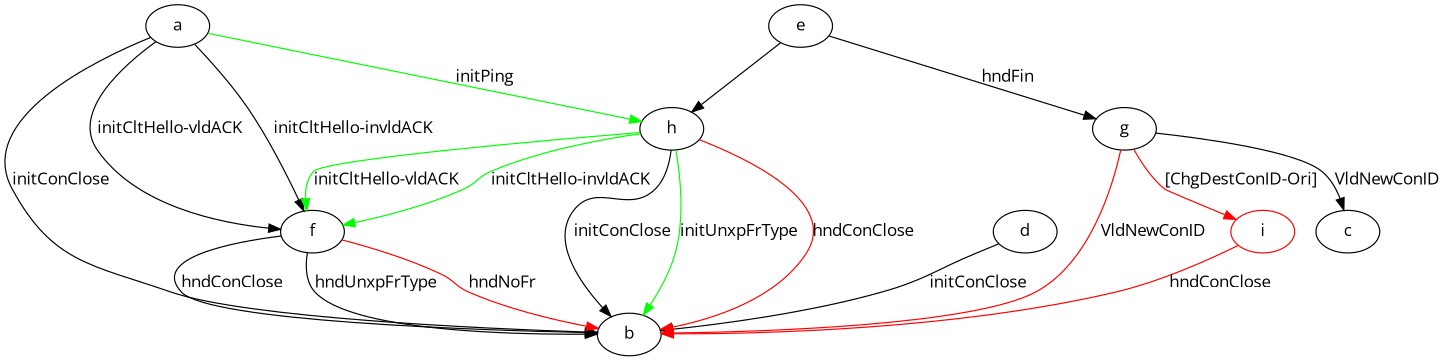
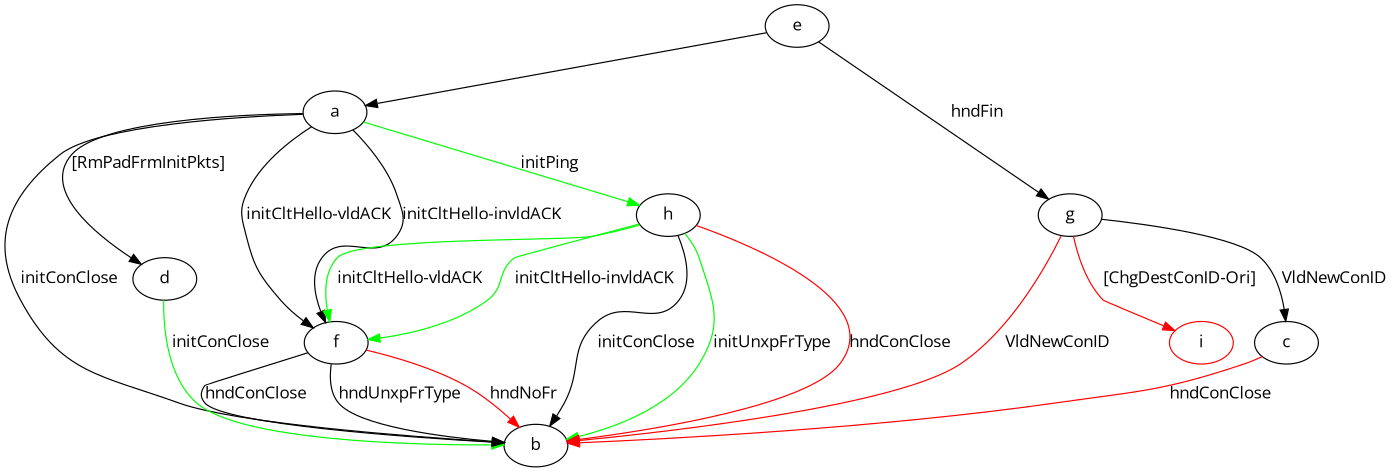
edge "e" -> "h": now "e" -> "a"
edge "a" -> "d": added, label "[RmPadFrmInitPkts]"
edge "d" -> "b": color black -> green
edge "i" -> "b": now "c" -> "b"
